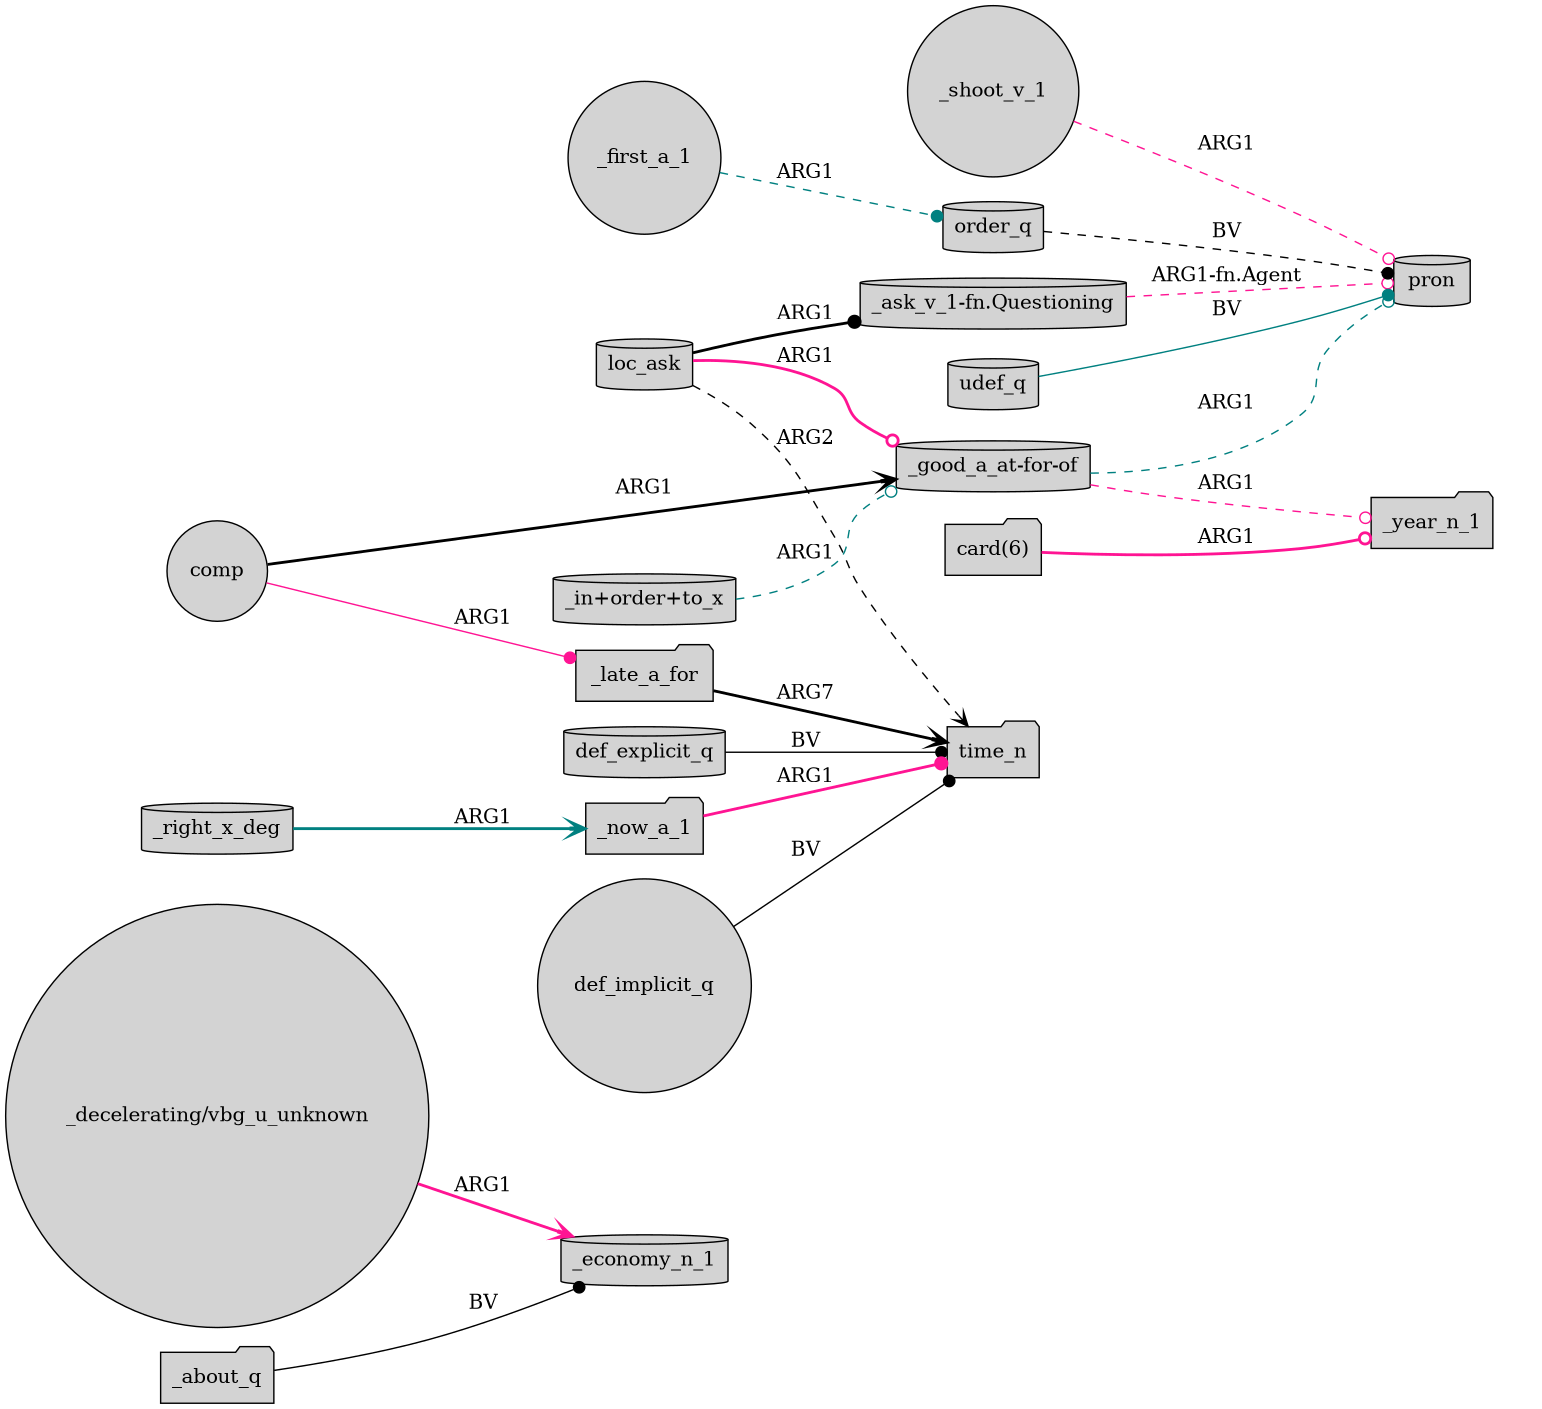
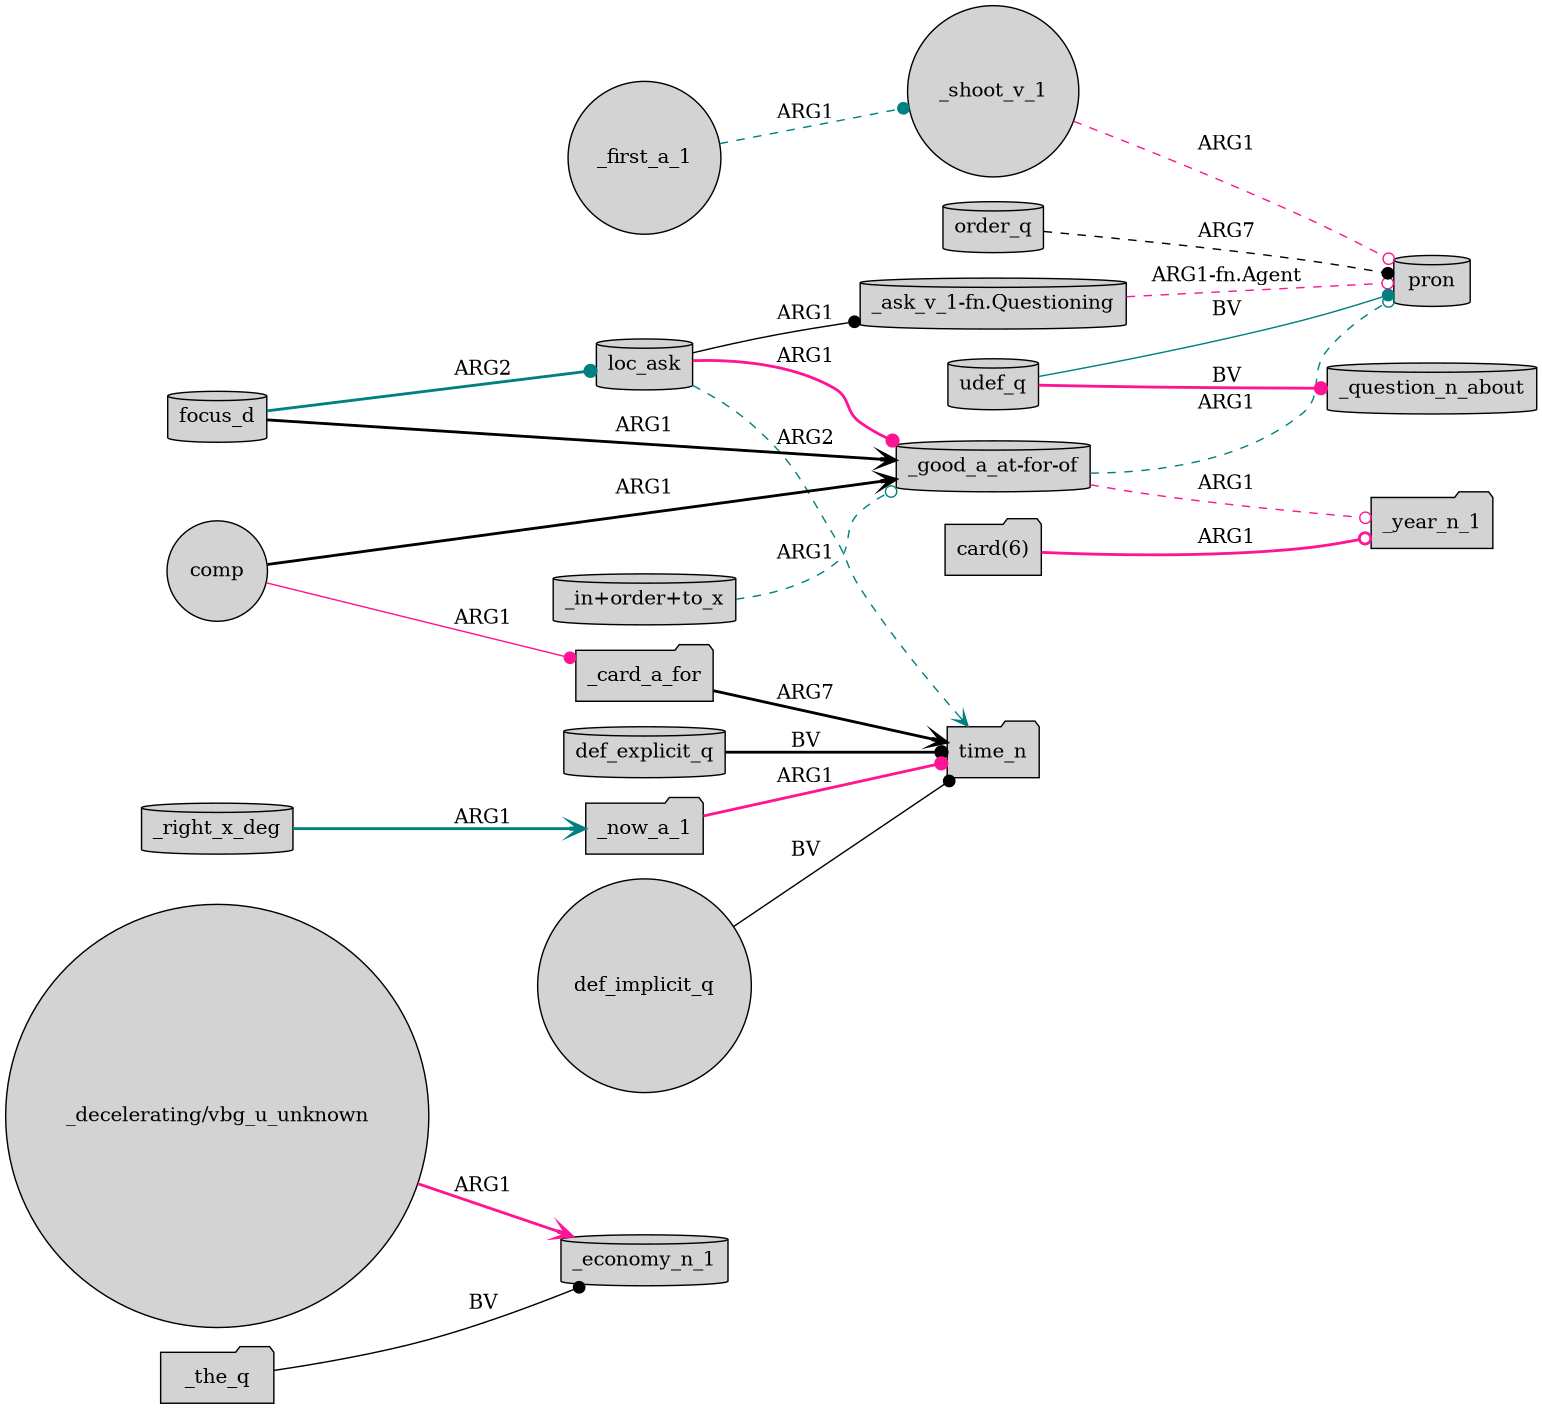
edge "_first_a_1" -> "order_q": now "_first_a_1" -> "_shoot_v_1"
edge "order_q" -> "pron": label "BV" -> "ARG7"
edge "loc_ask" -> "_ask_v_1-fn.Questioning": style bold -> solid
edge "loc_ask" -> "_good_a_at-for-of": arrowhead odot -> dot
node "_question_n_about": added
node "focus_d": added
edge "loc_ask" -> "time_n": color black -> teal
node "_late_a_for": label "_late_a_for" -> "_card_a_for"
edge "def_explicit_q" -> "time_n": style solid -> bold
node "_about_q": label "_about_q" -> "_the_q"
